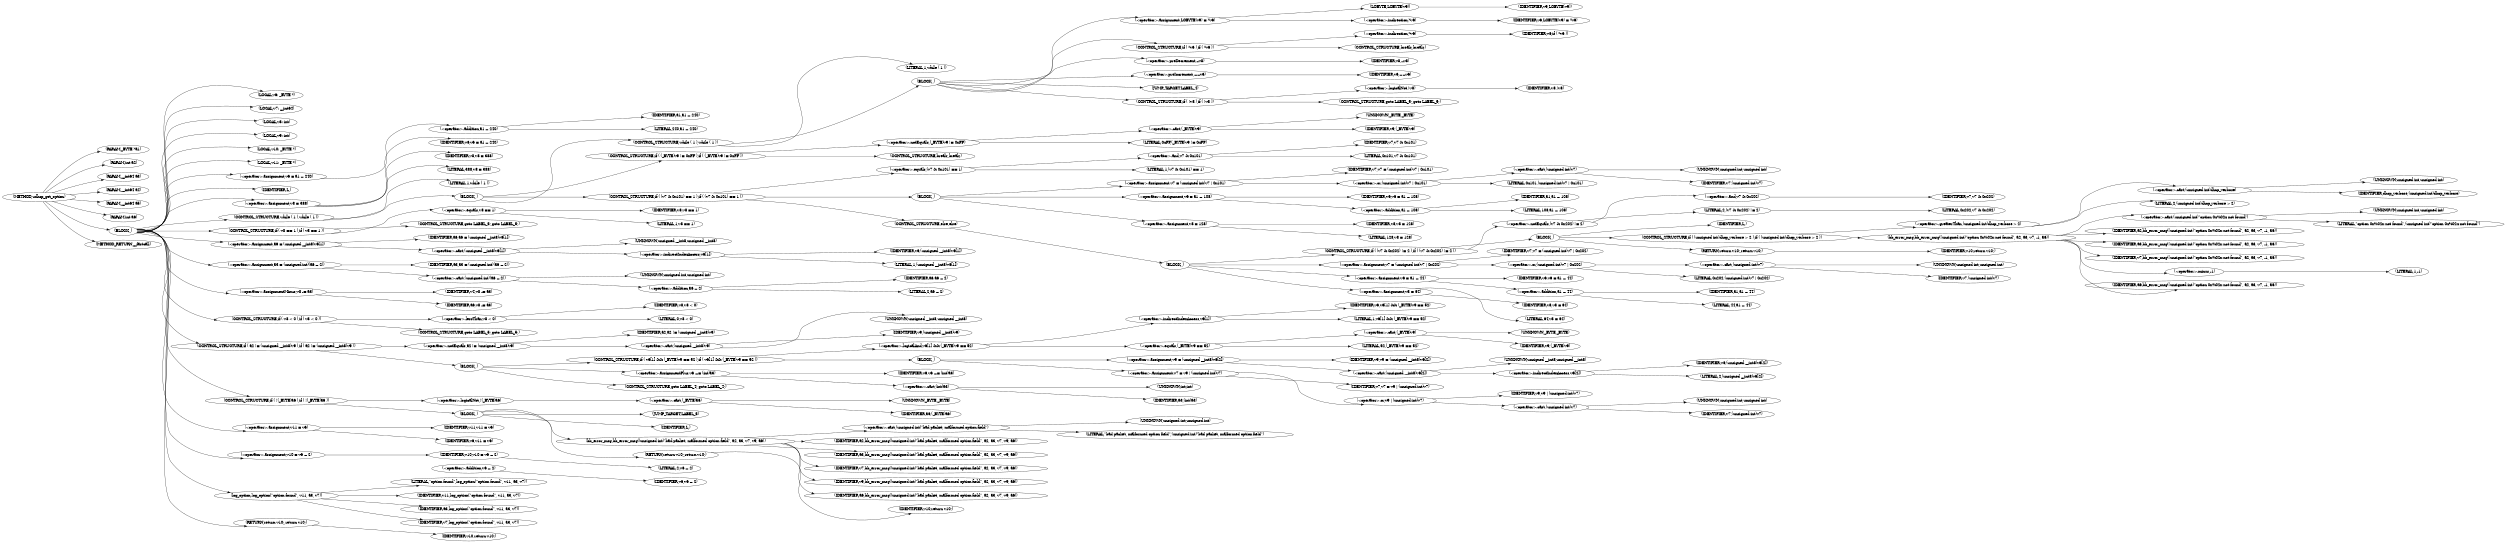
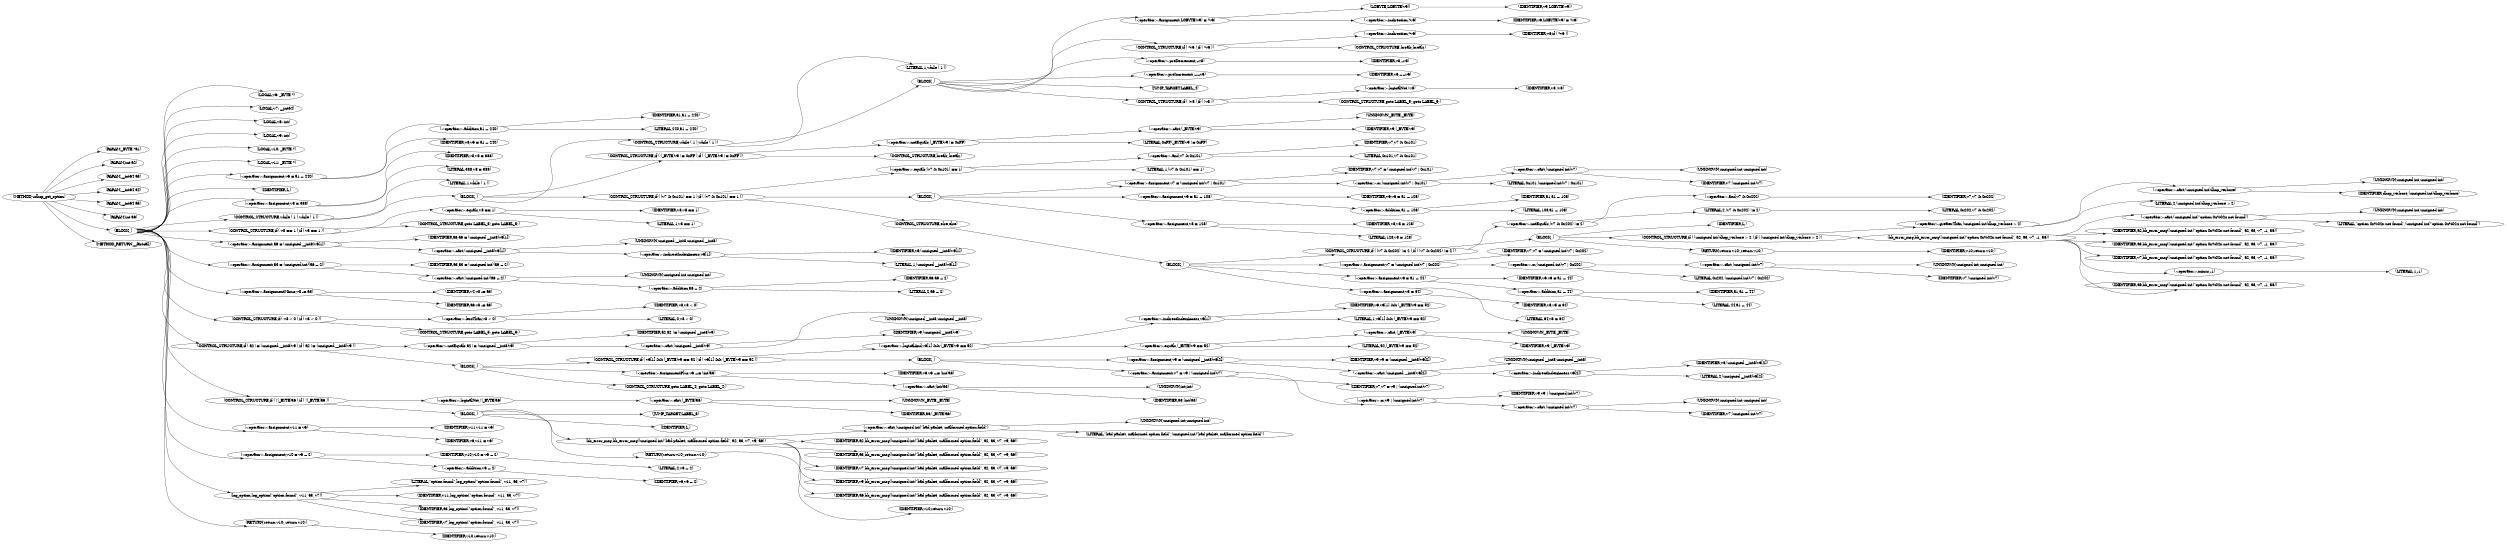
edge "(<operator>.assignment,v8 = 388)" -> "(IDENTIFIER,v6,v6 = a1 + 240)": now "(<operator>.assignment,v6 = a1 + 240)" -> "(IDENTIFIER,v6,v6 = a1 + 240)"
edge "(<operator>.assignment,v10 = v6 + 2)" -> "(<operator>.addition,v6 + 2)": added
